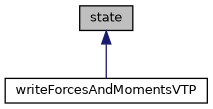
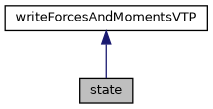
edge "writeForcesAndMomentsVTP" -> "state": reversed
